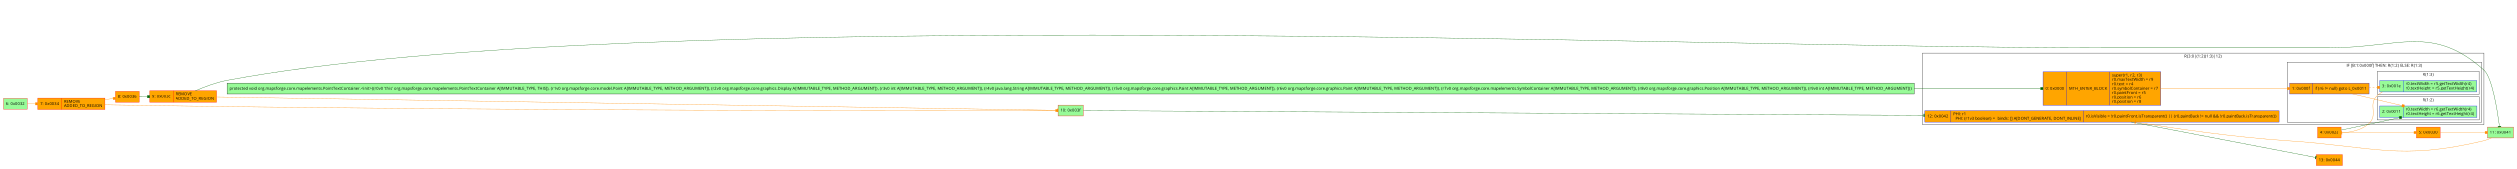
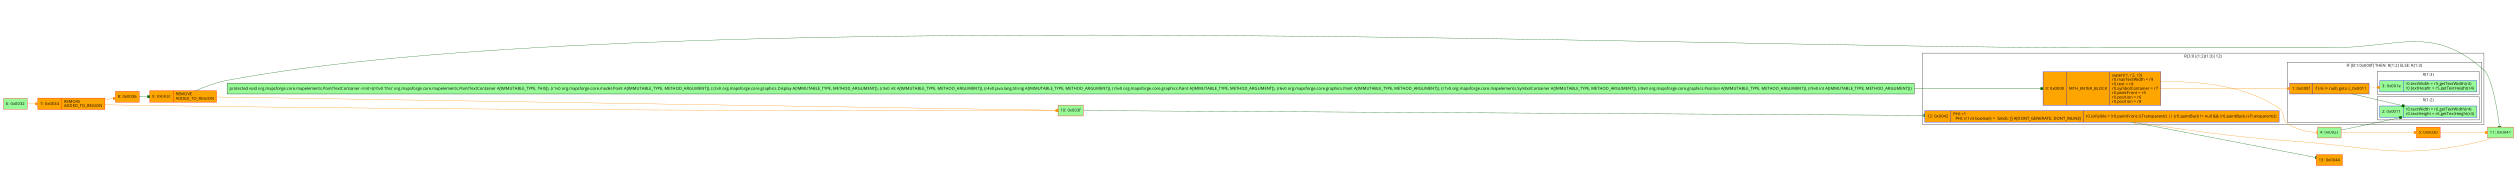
edge "1: 0x000f" -> "2: 0x0011": color darkorange -> darkgreen
edge "3: 0x001e" -> "4: 0x002a": now "0: 0x0000" -> "4: 0x002a"
node "4: 0x002a": fillcolor orange -> palegreen
